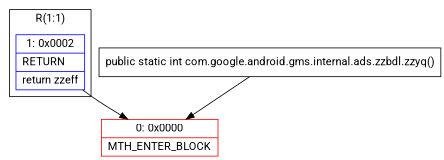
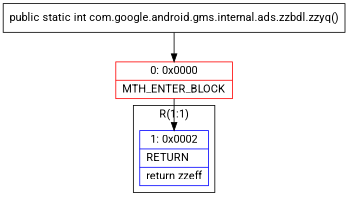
edge "1: 0x0002" -> "0: 0x0000": reversed
